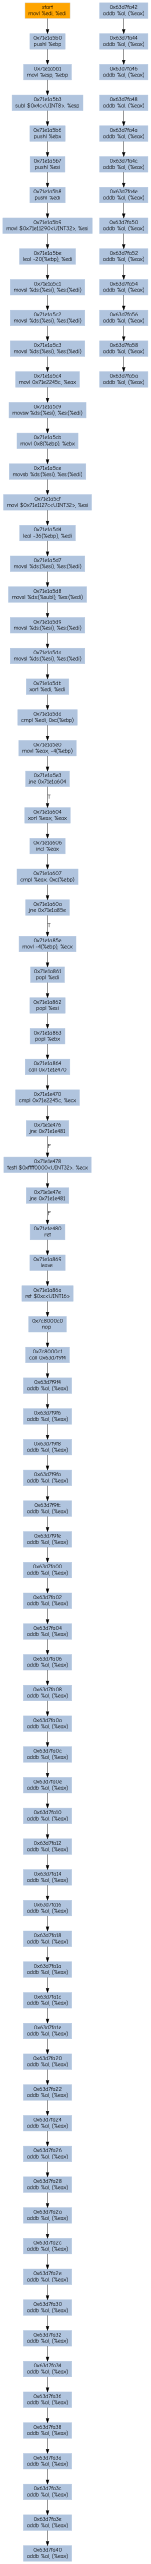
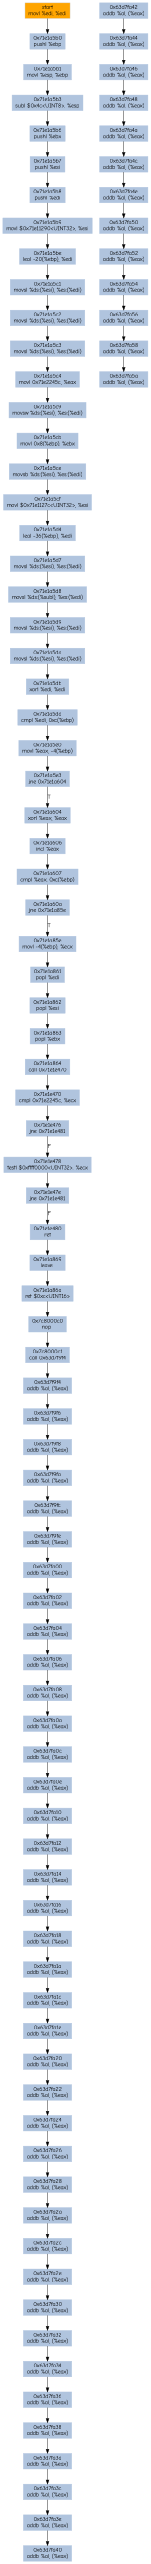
edge "0x63d7fa46 addb %al, (%eax)" -> "0x63d7fa48 addb %al, (%eax)": added
